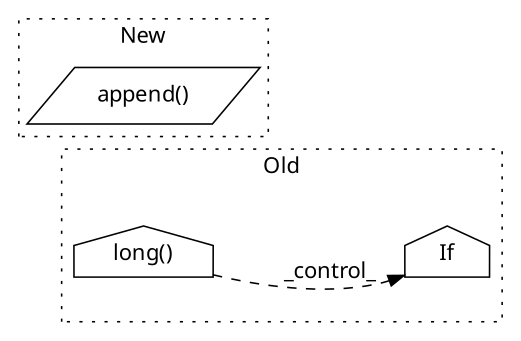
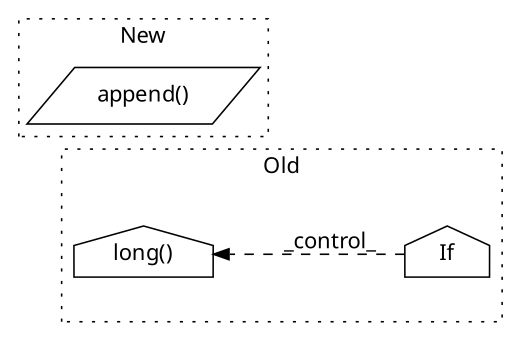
edge "long()" -> "If": reversed
